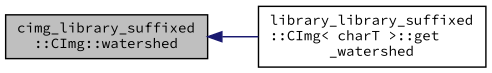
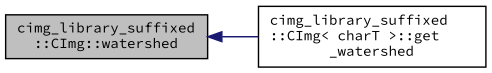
node "library_library_suffixed ::CImg< charT >::get _watershed": label "library_library_suffixed ::CImg< charT >::get _watershed" -> "cimg_library_suffixed ::CImg< charT >::get _watershed"
